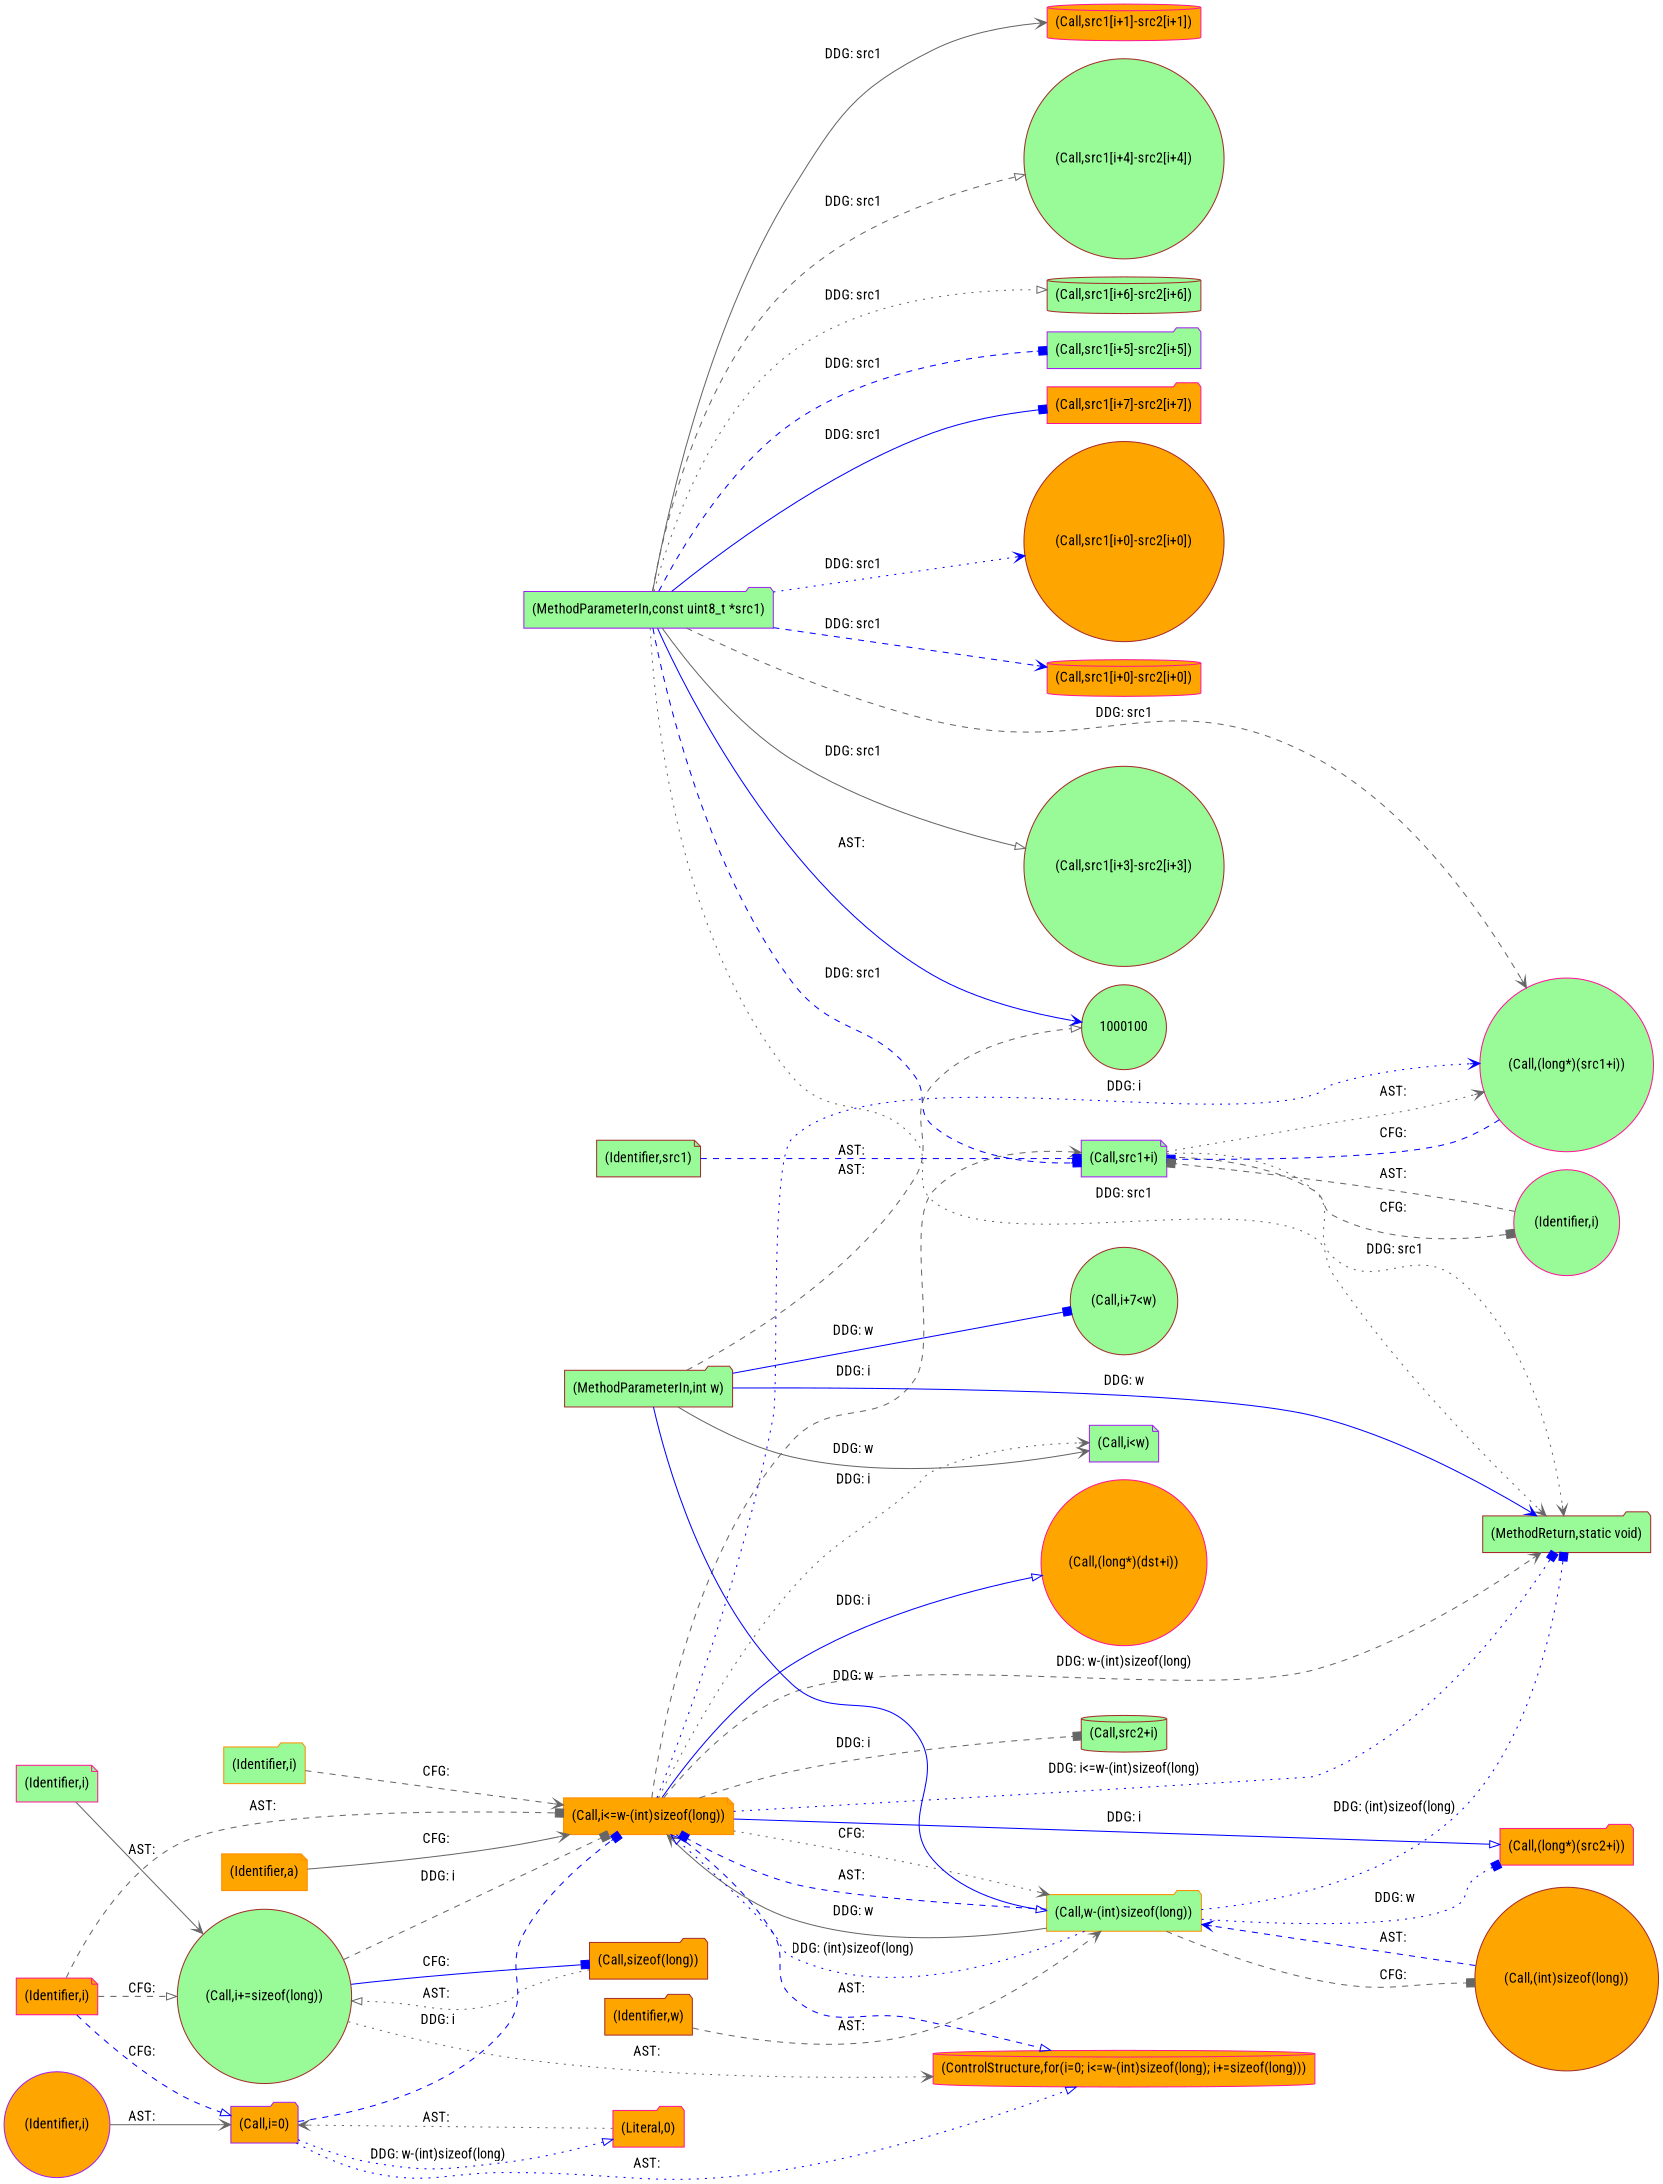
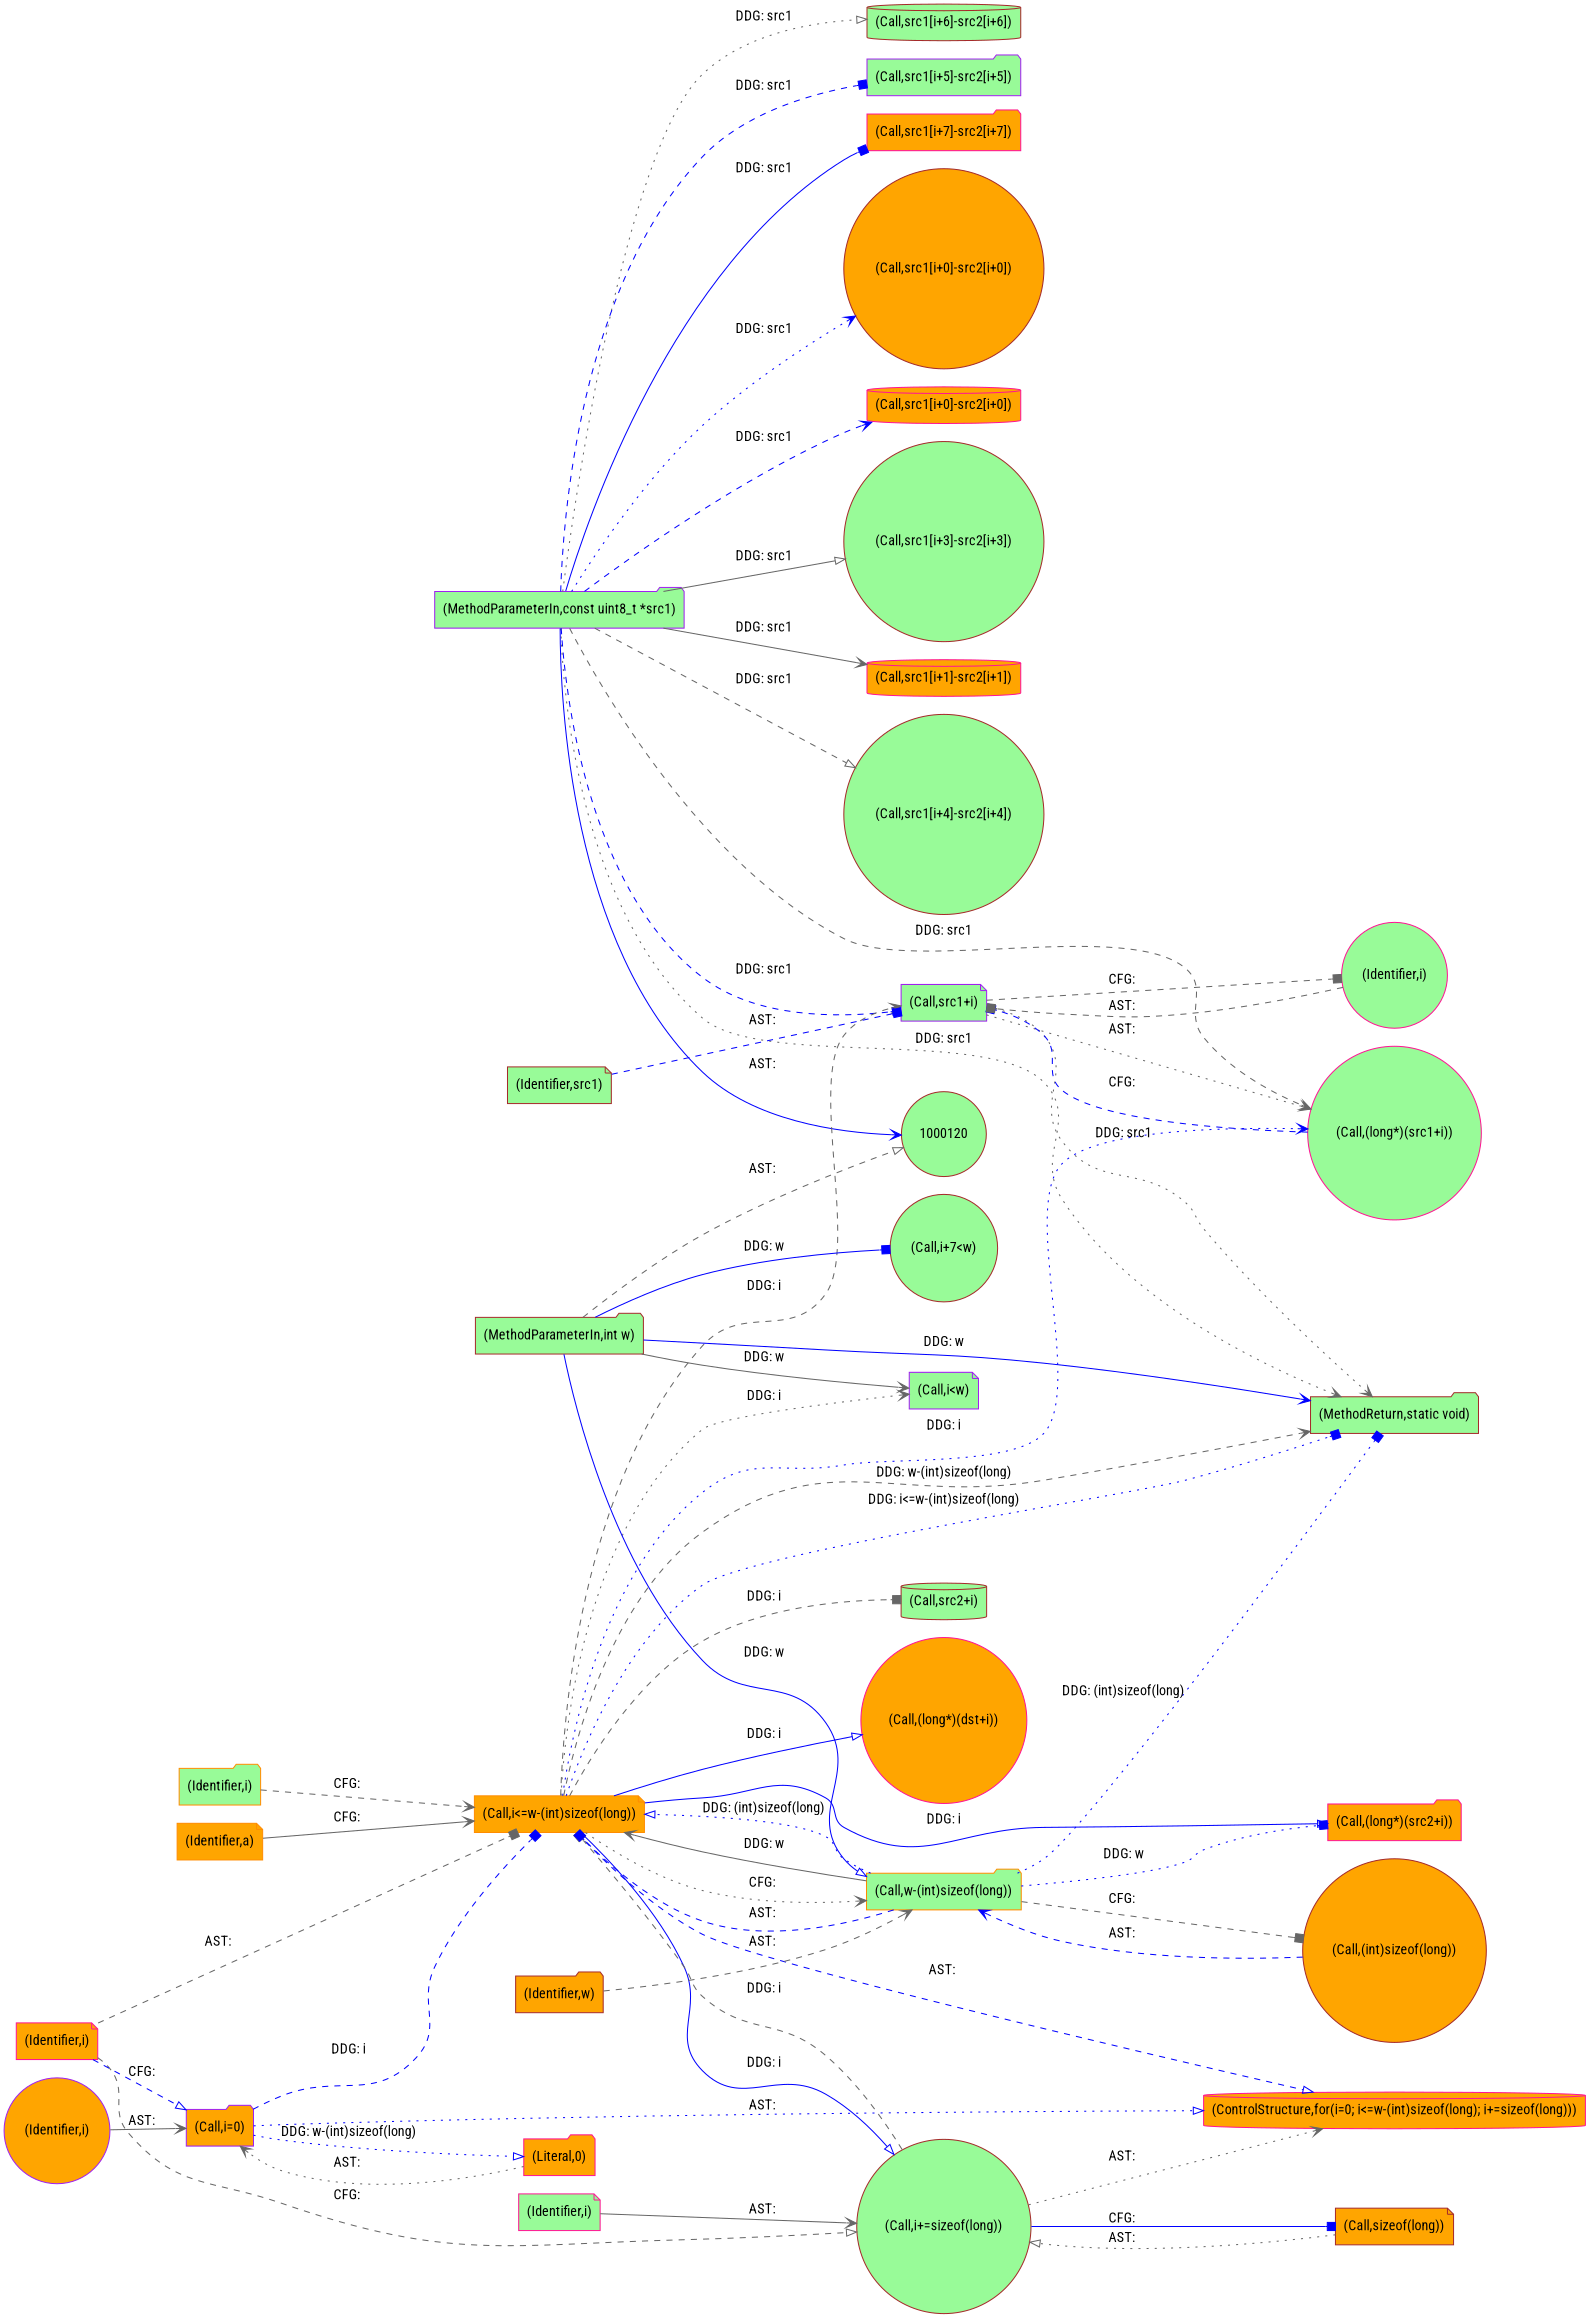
node "1000100": label "1000100" -> "1000120"
node "(Call,sizeof(long))": shape folder -> note
edge "(Call,i<=w-(int)sizeof(long))" -> "(Call,i+=sizeof(long))": added, label "DDG: i"
